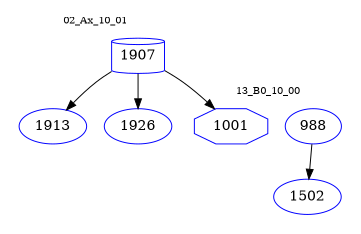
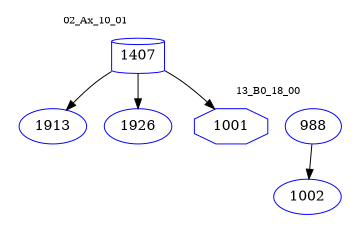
node "1907": label "1907" -> "1407"
cluster "13_B0_10_00": label "13_B0_10_00" -> "13_B0_18_00"
node "1502": label "1502" -> "1002"
